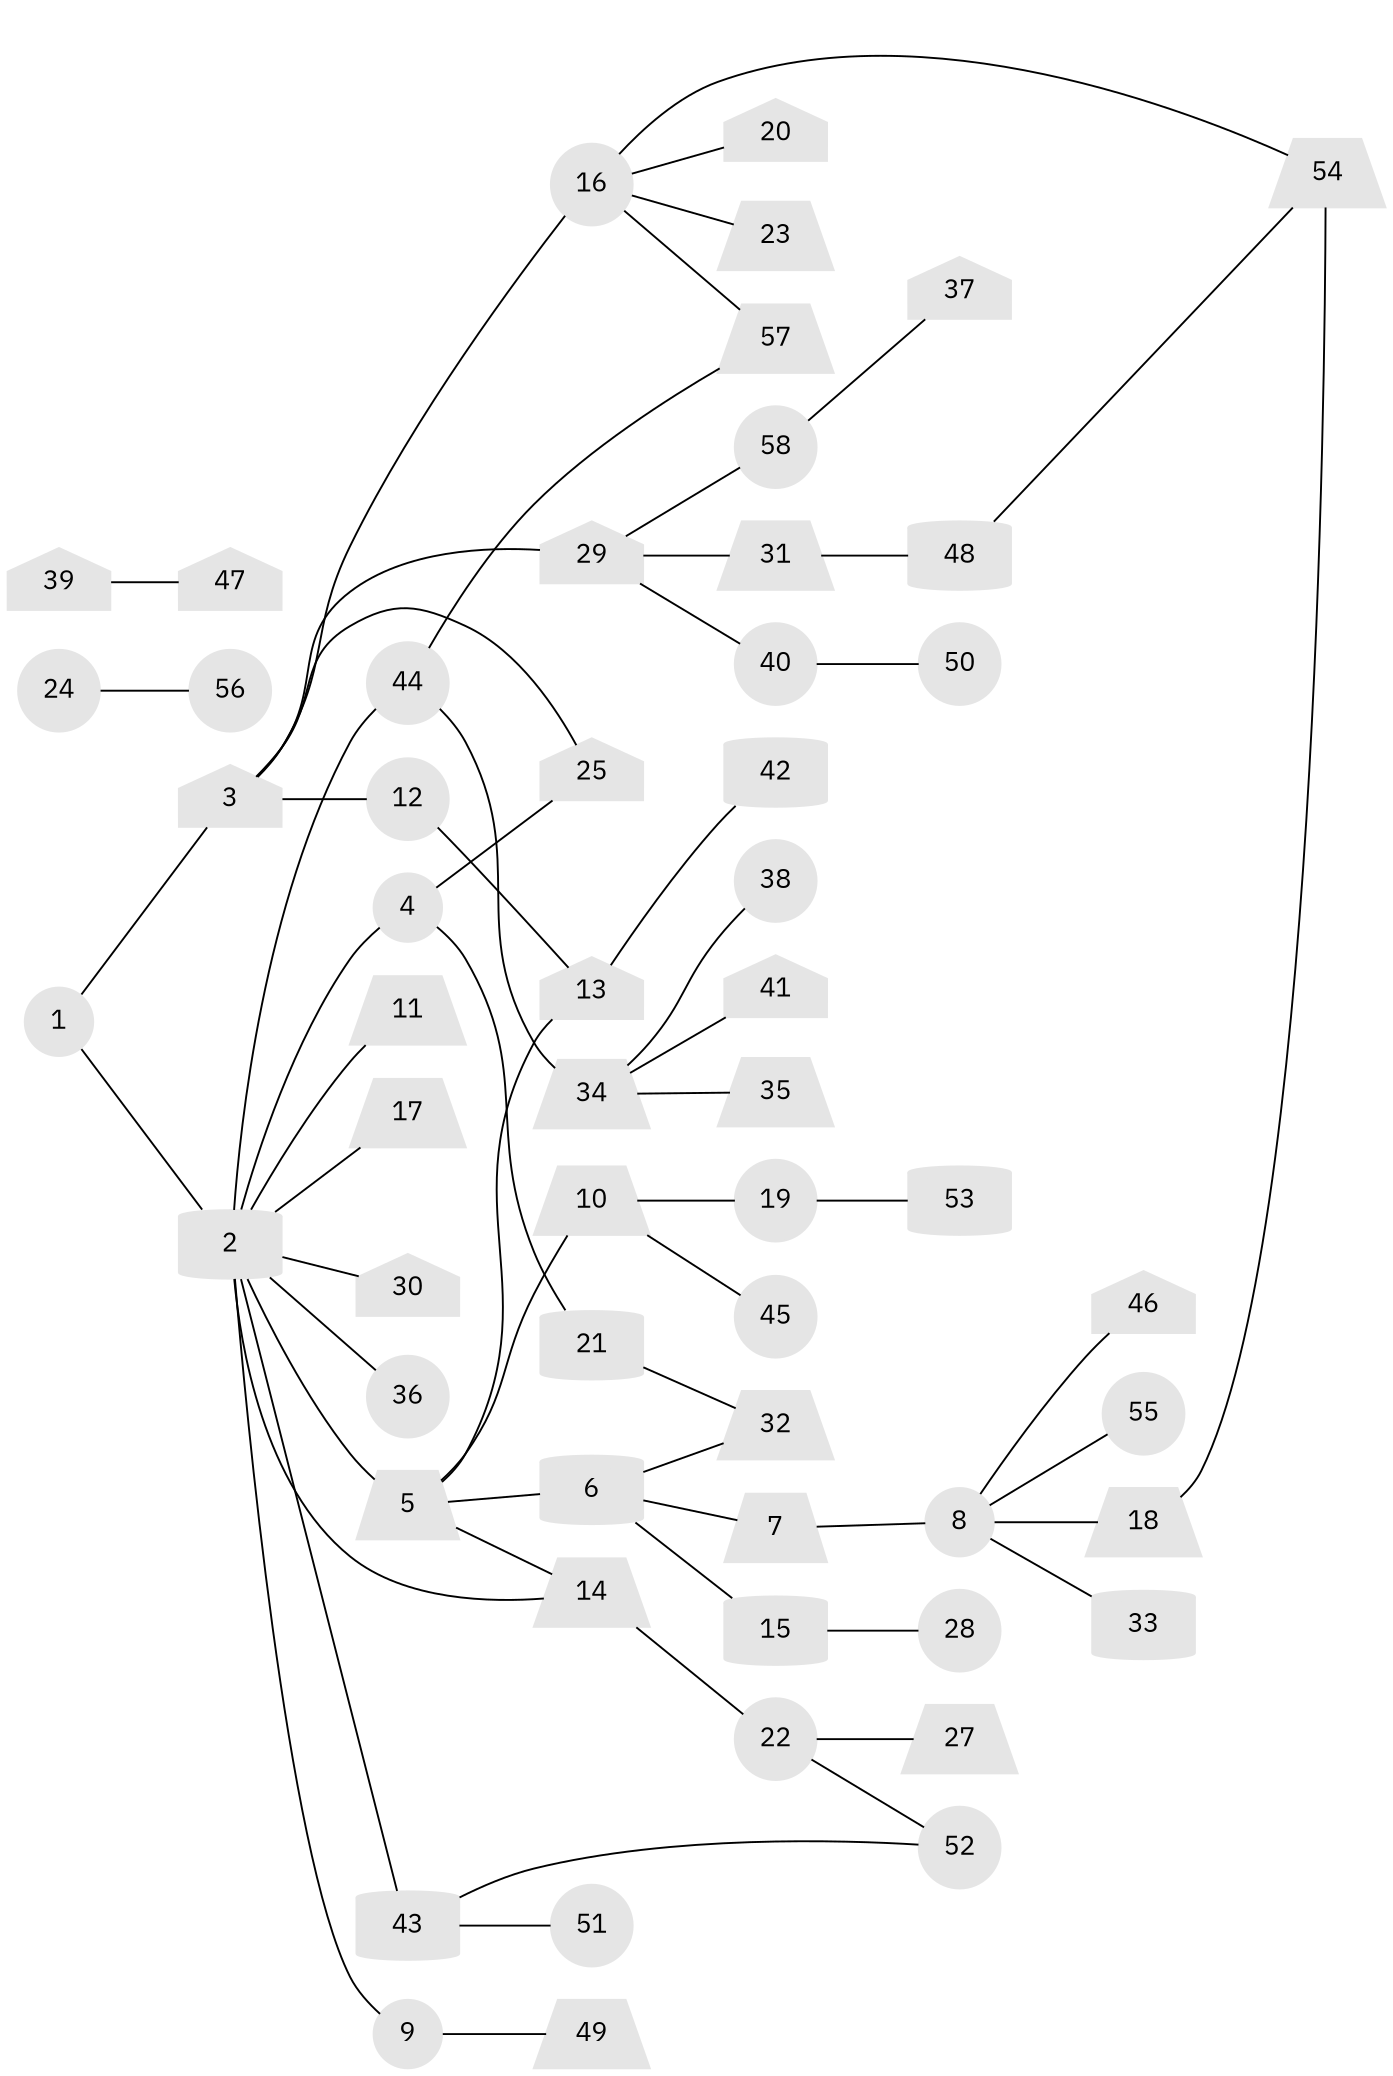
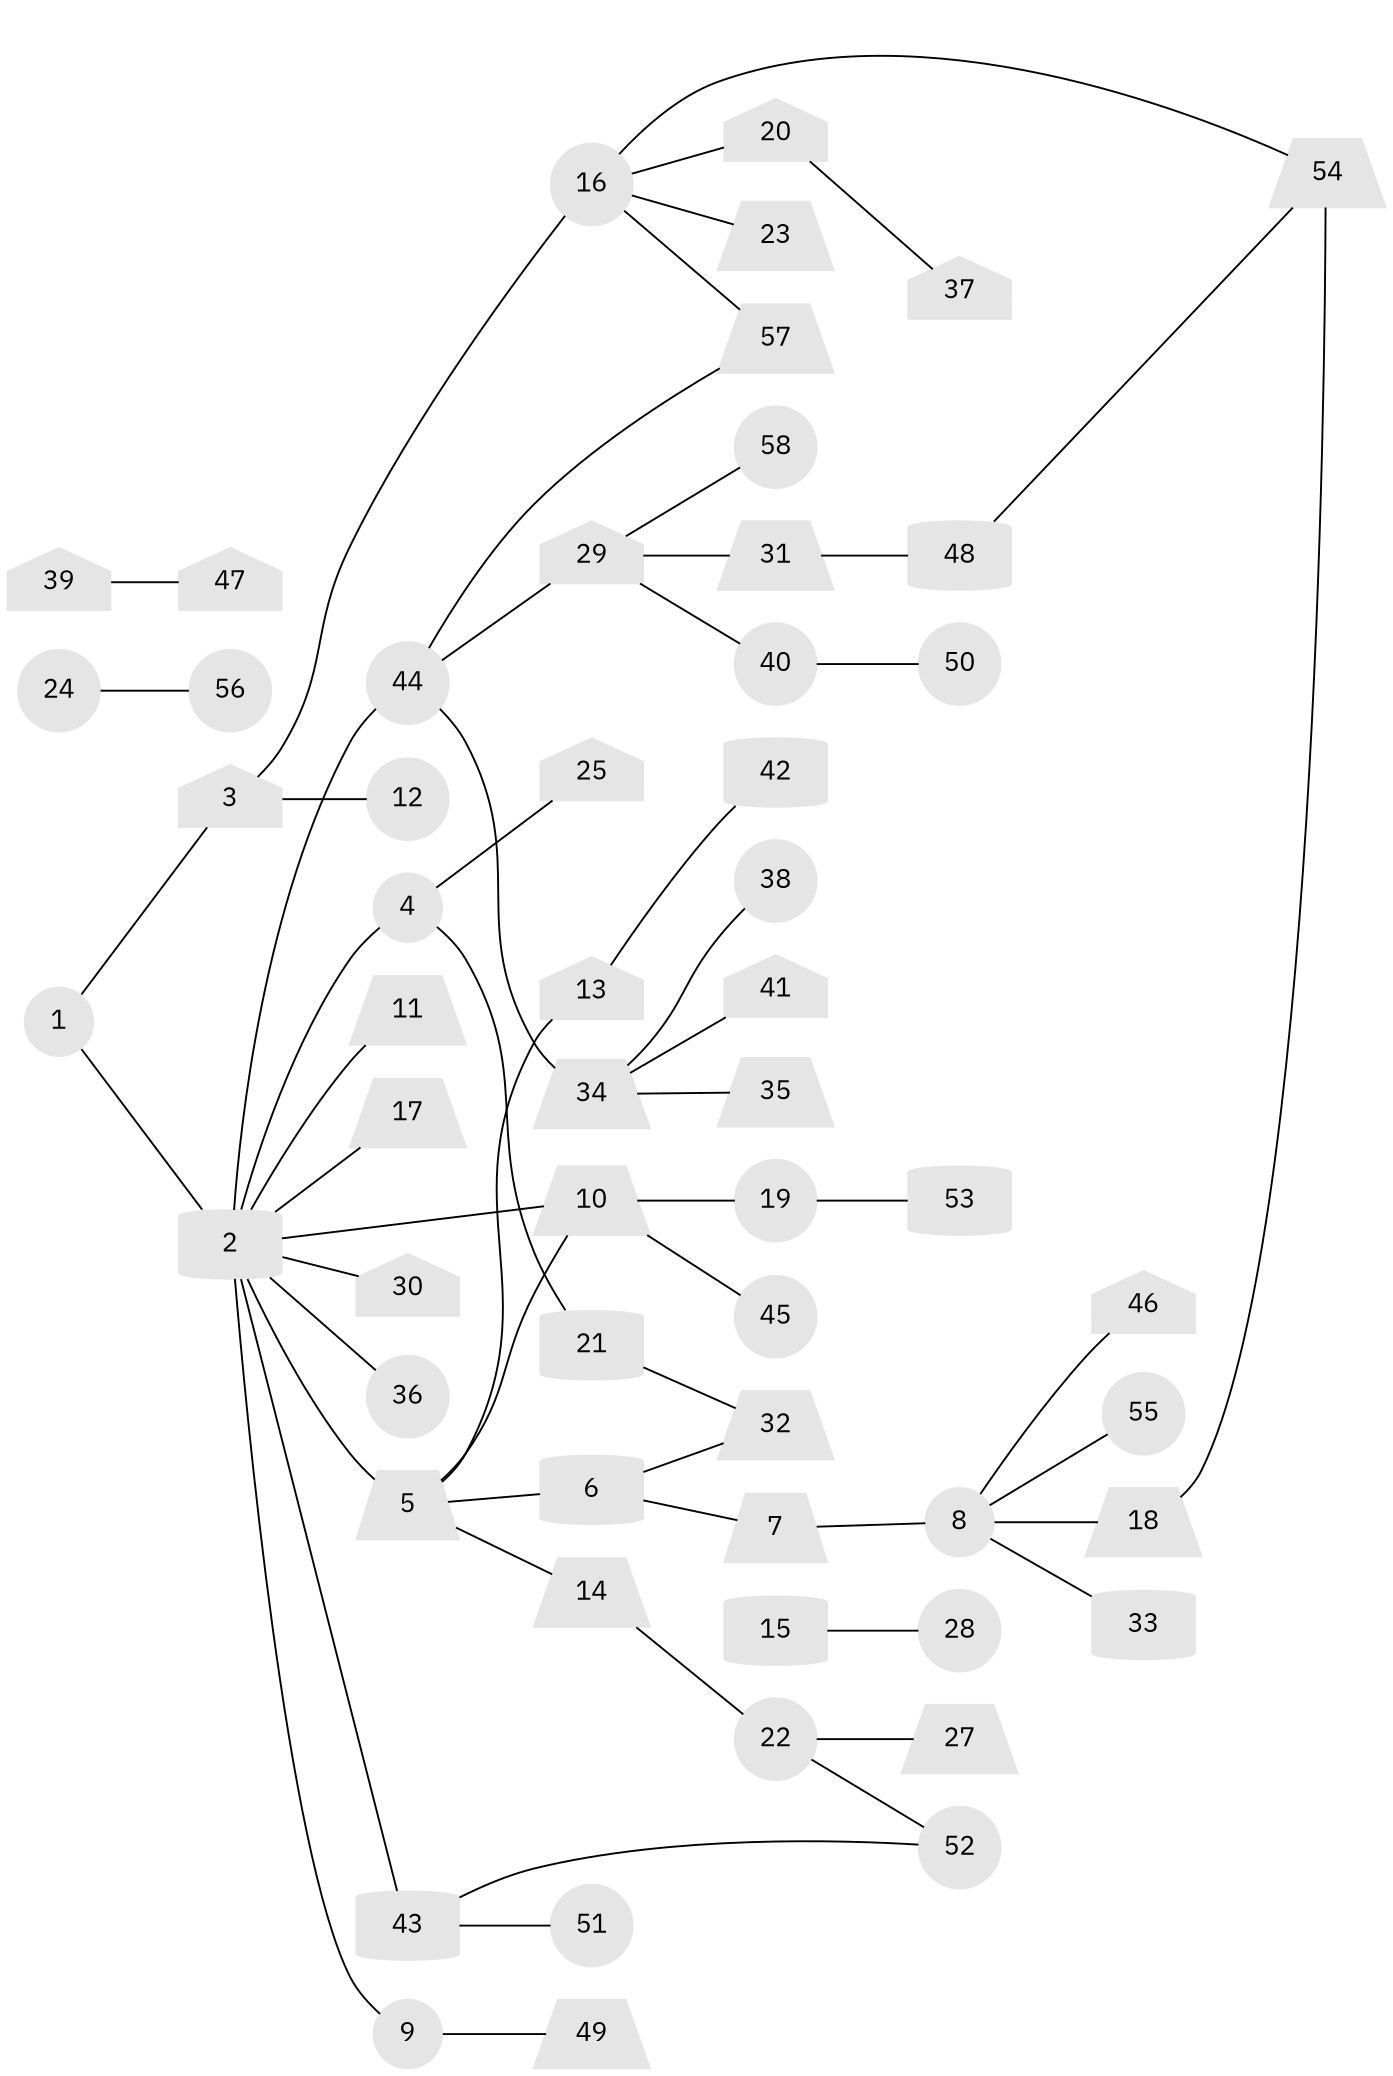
edge "37" -- "58": now "37" -- "20"
edge "29" -- "3": now "29" -- "44"
edge "25" -- "3": removed
edge "12" -- "13": removed
edge "2" -- "14": now "2" -- "10"
edge "6" -- "15": removed
